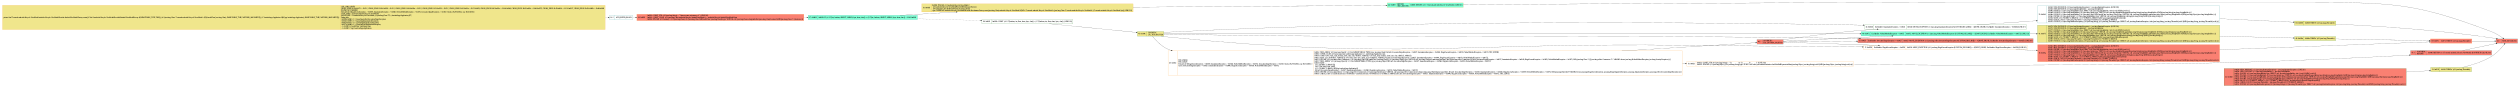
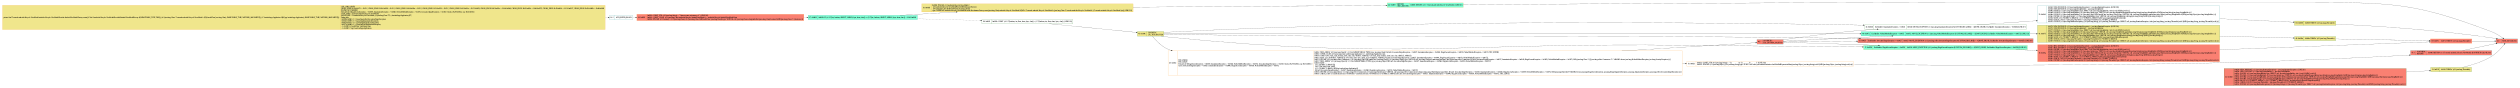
node "37: 0x0059": fillcolor white -> aquamarine
